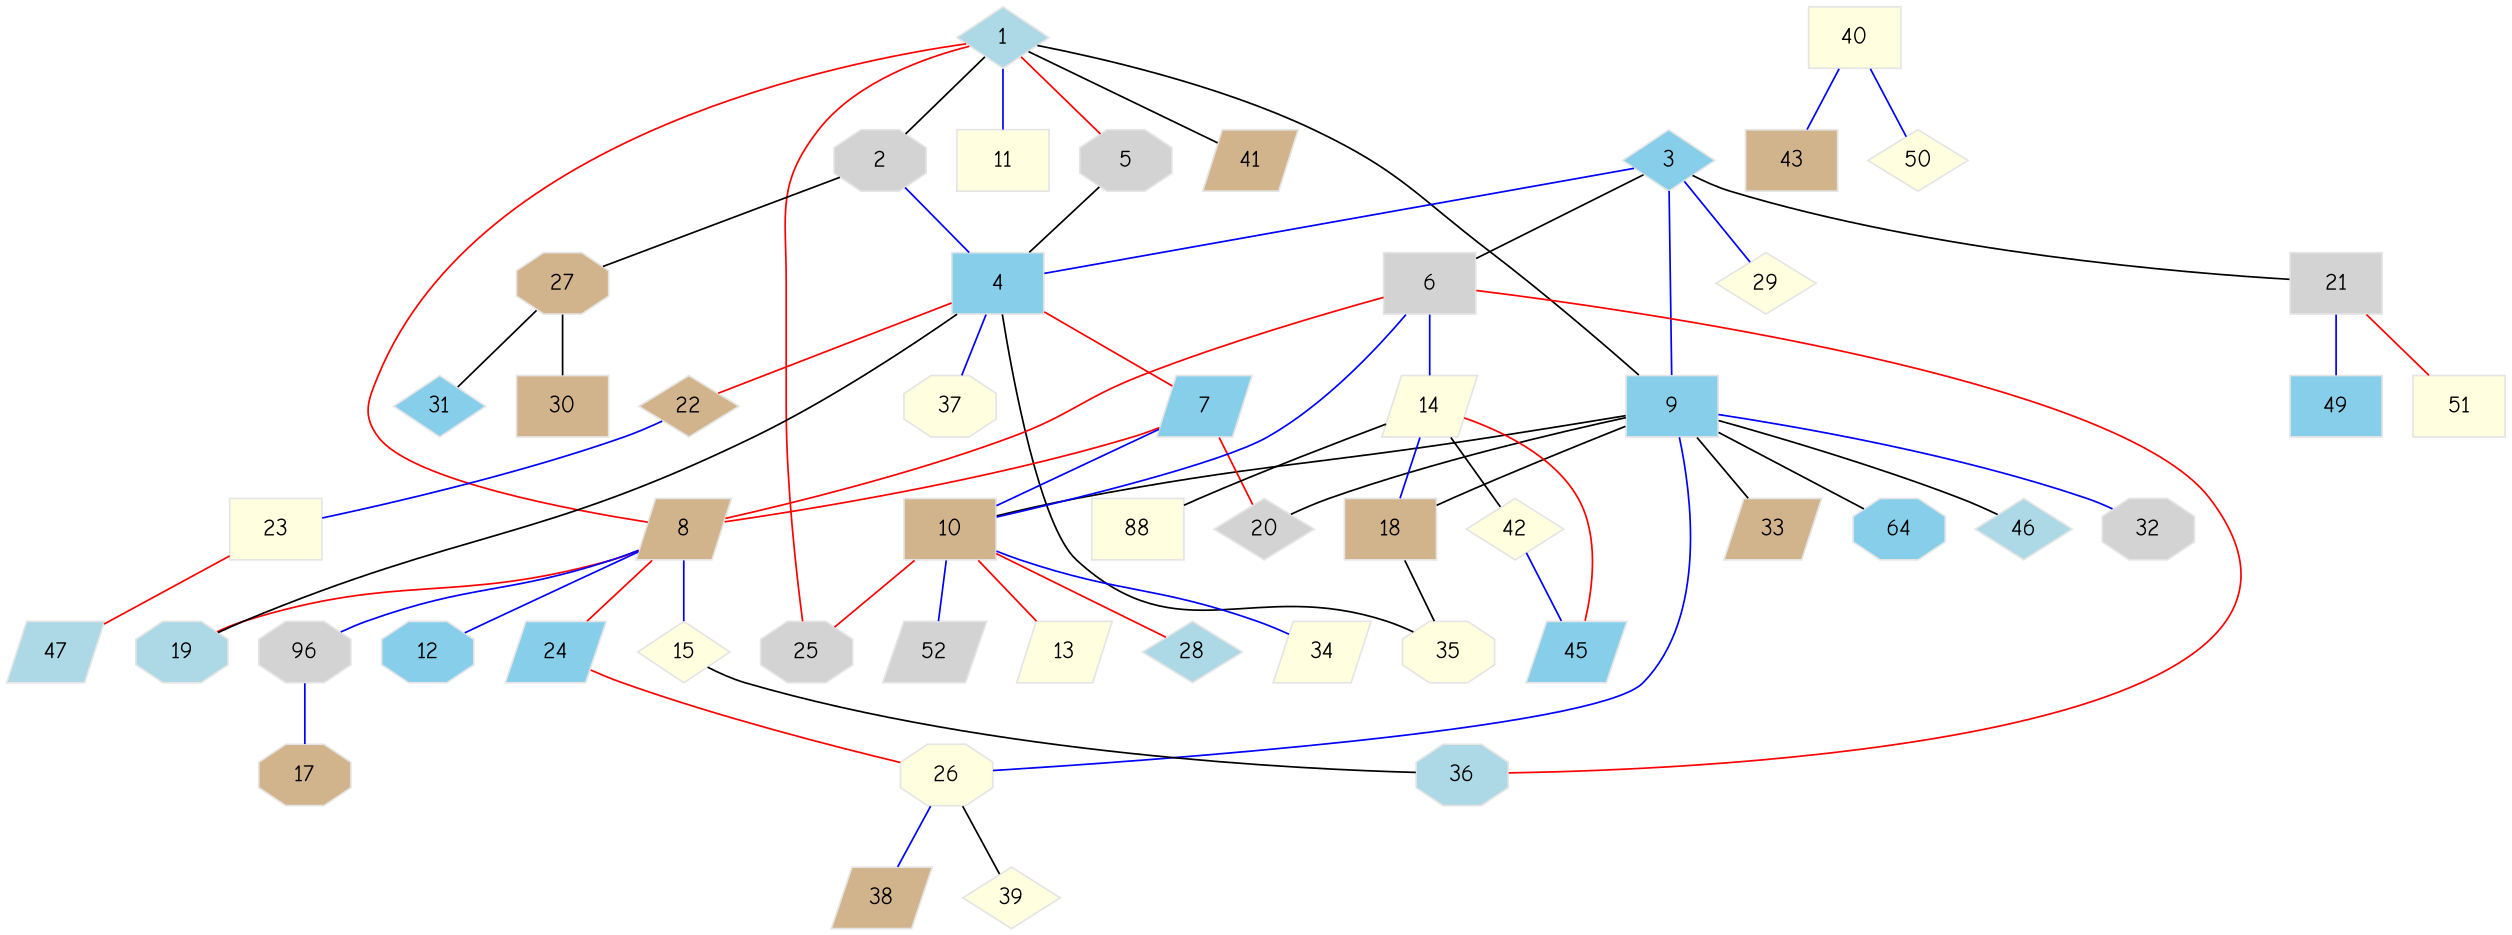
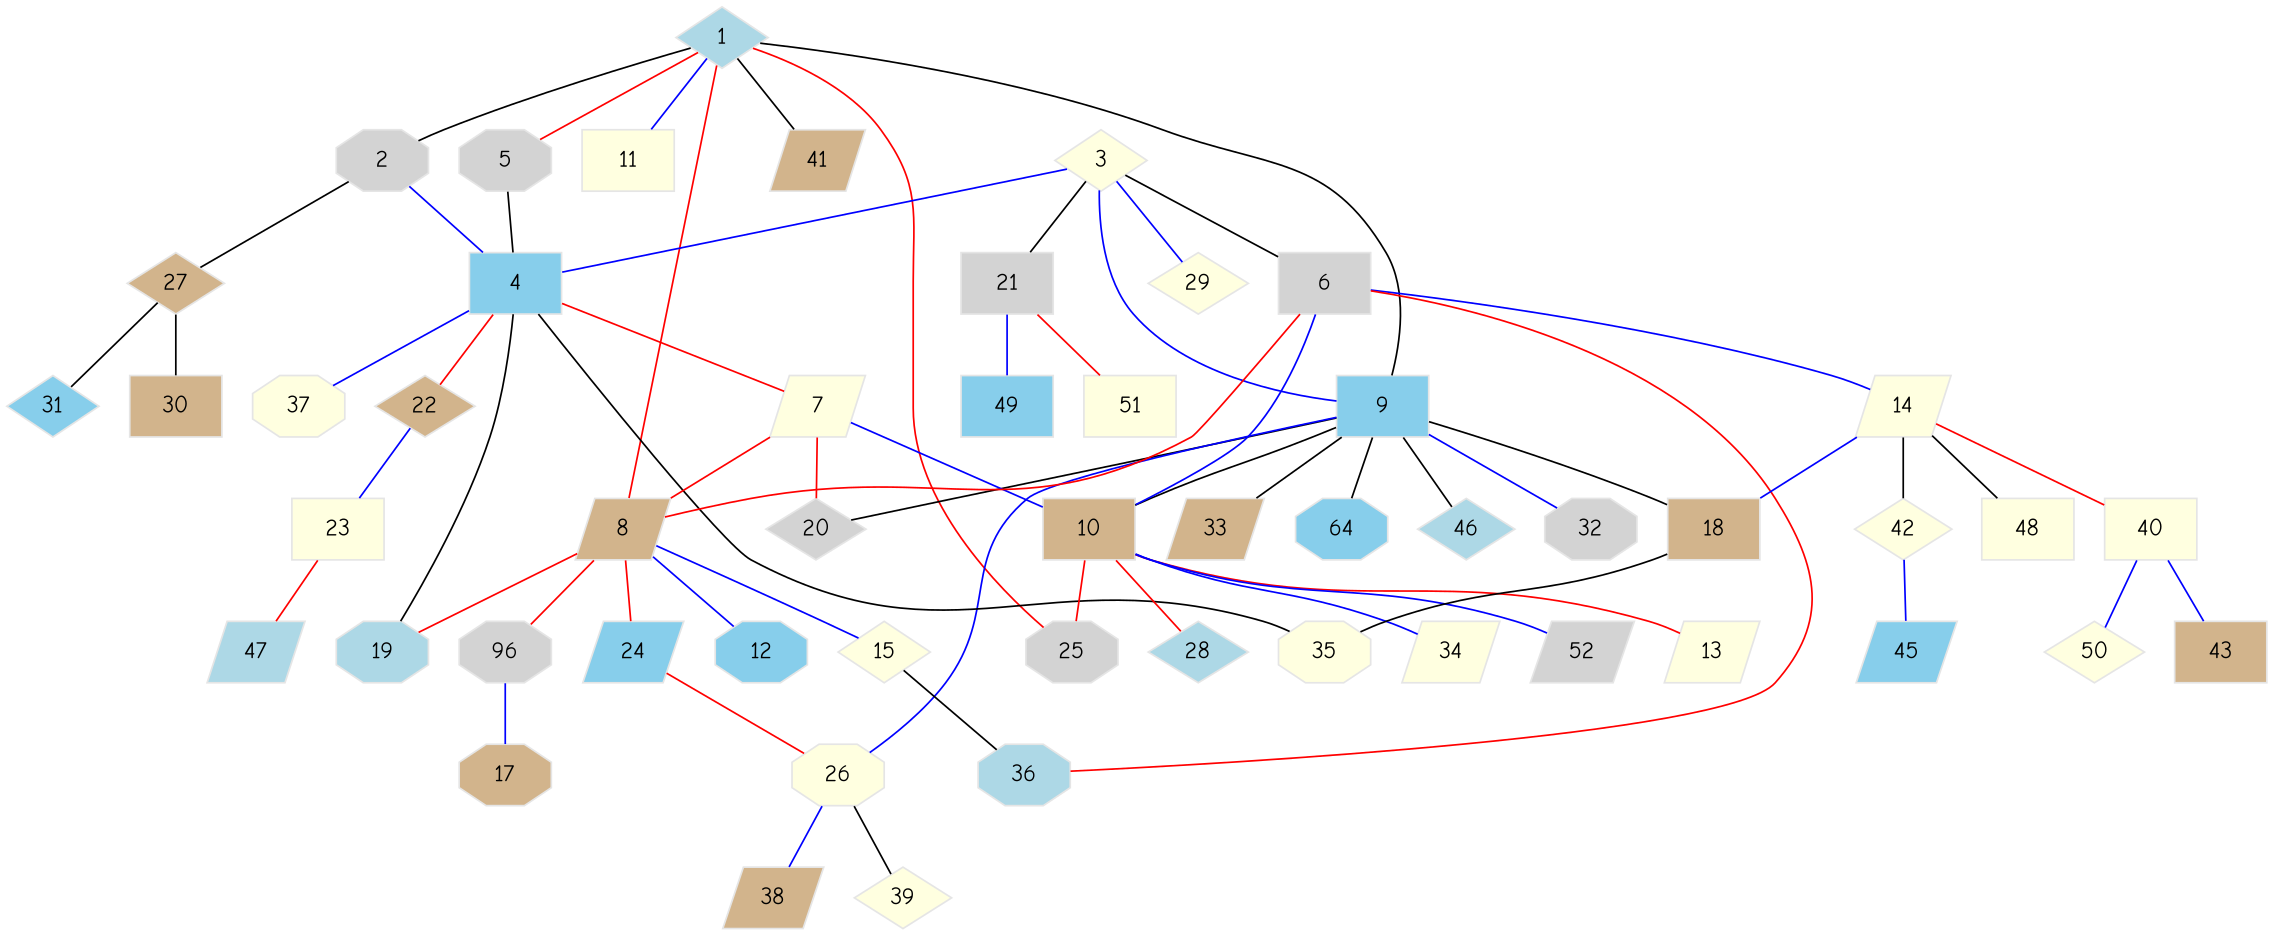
node "3": fillcolor skyblue -> lightyellow
node "27": shape octagon -> diamond
node "7": fillcolor skyblue -> lightyellow
edge "14" -- "45": now "14" -- "40"
node "88": label "88" -> "48"
edge "8" -- "96": color blue -> red
